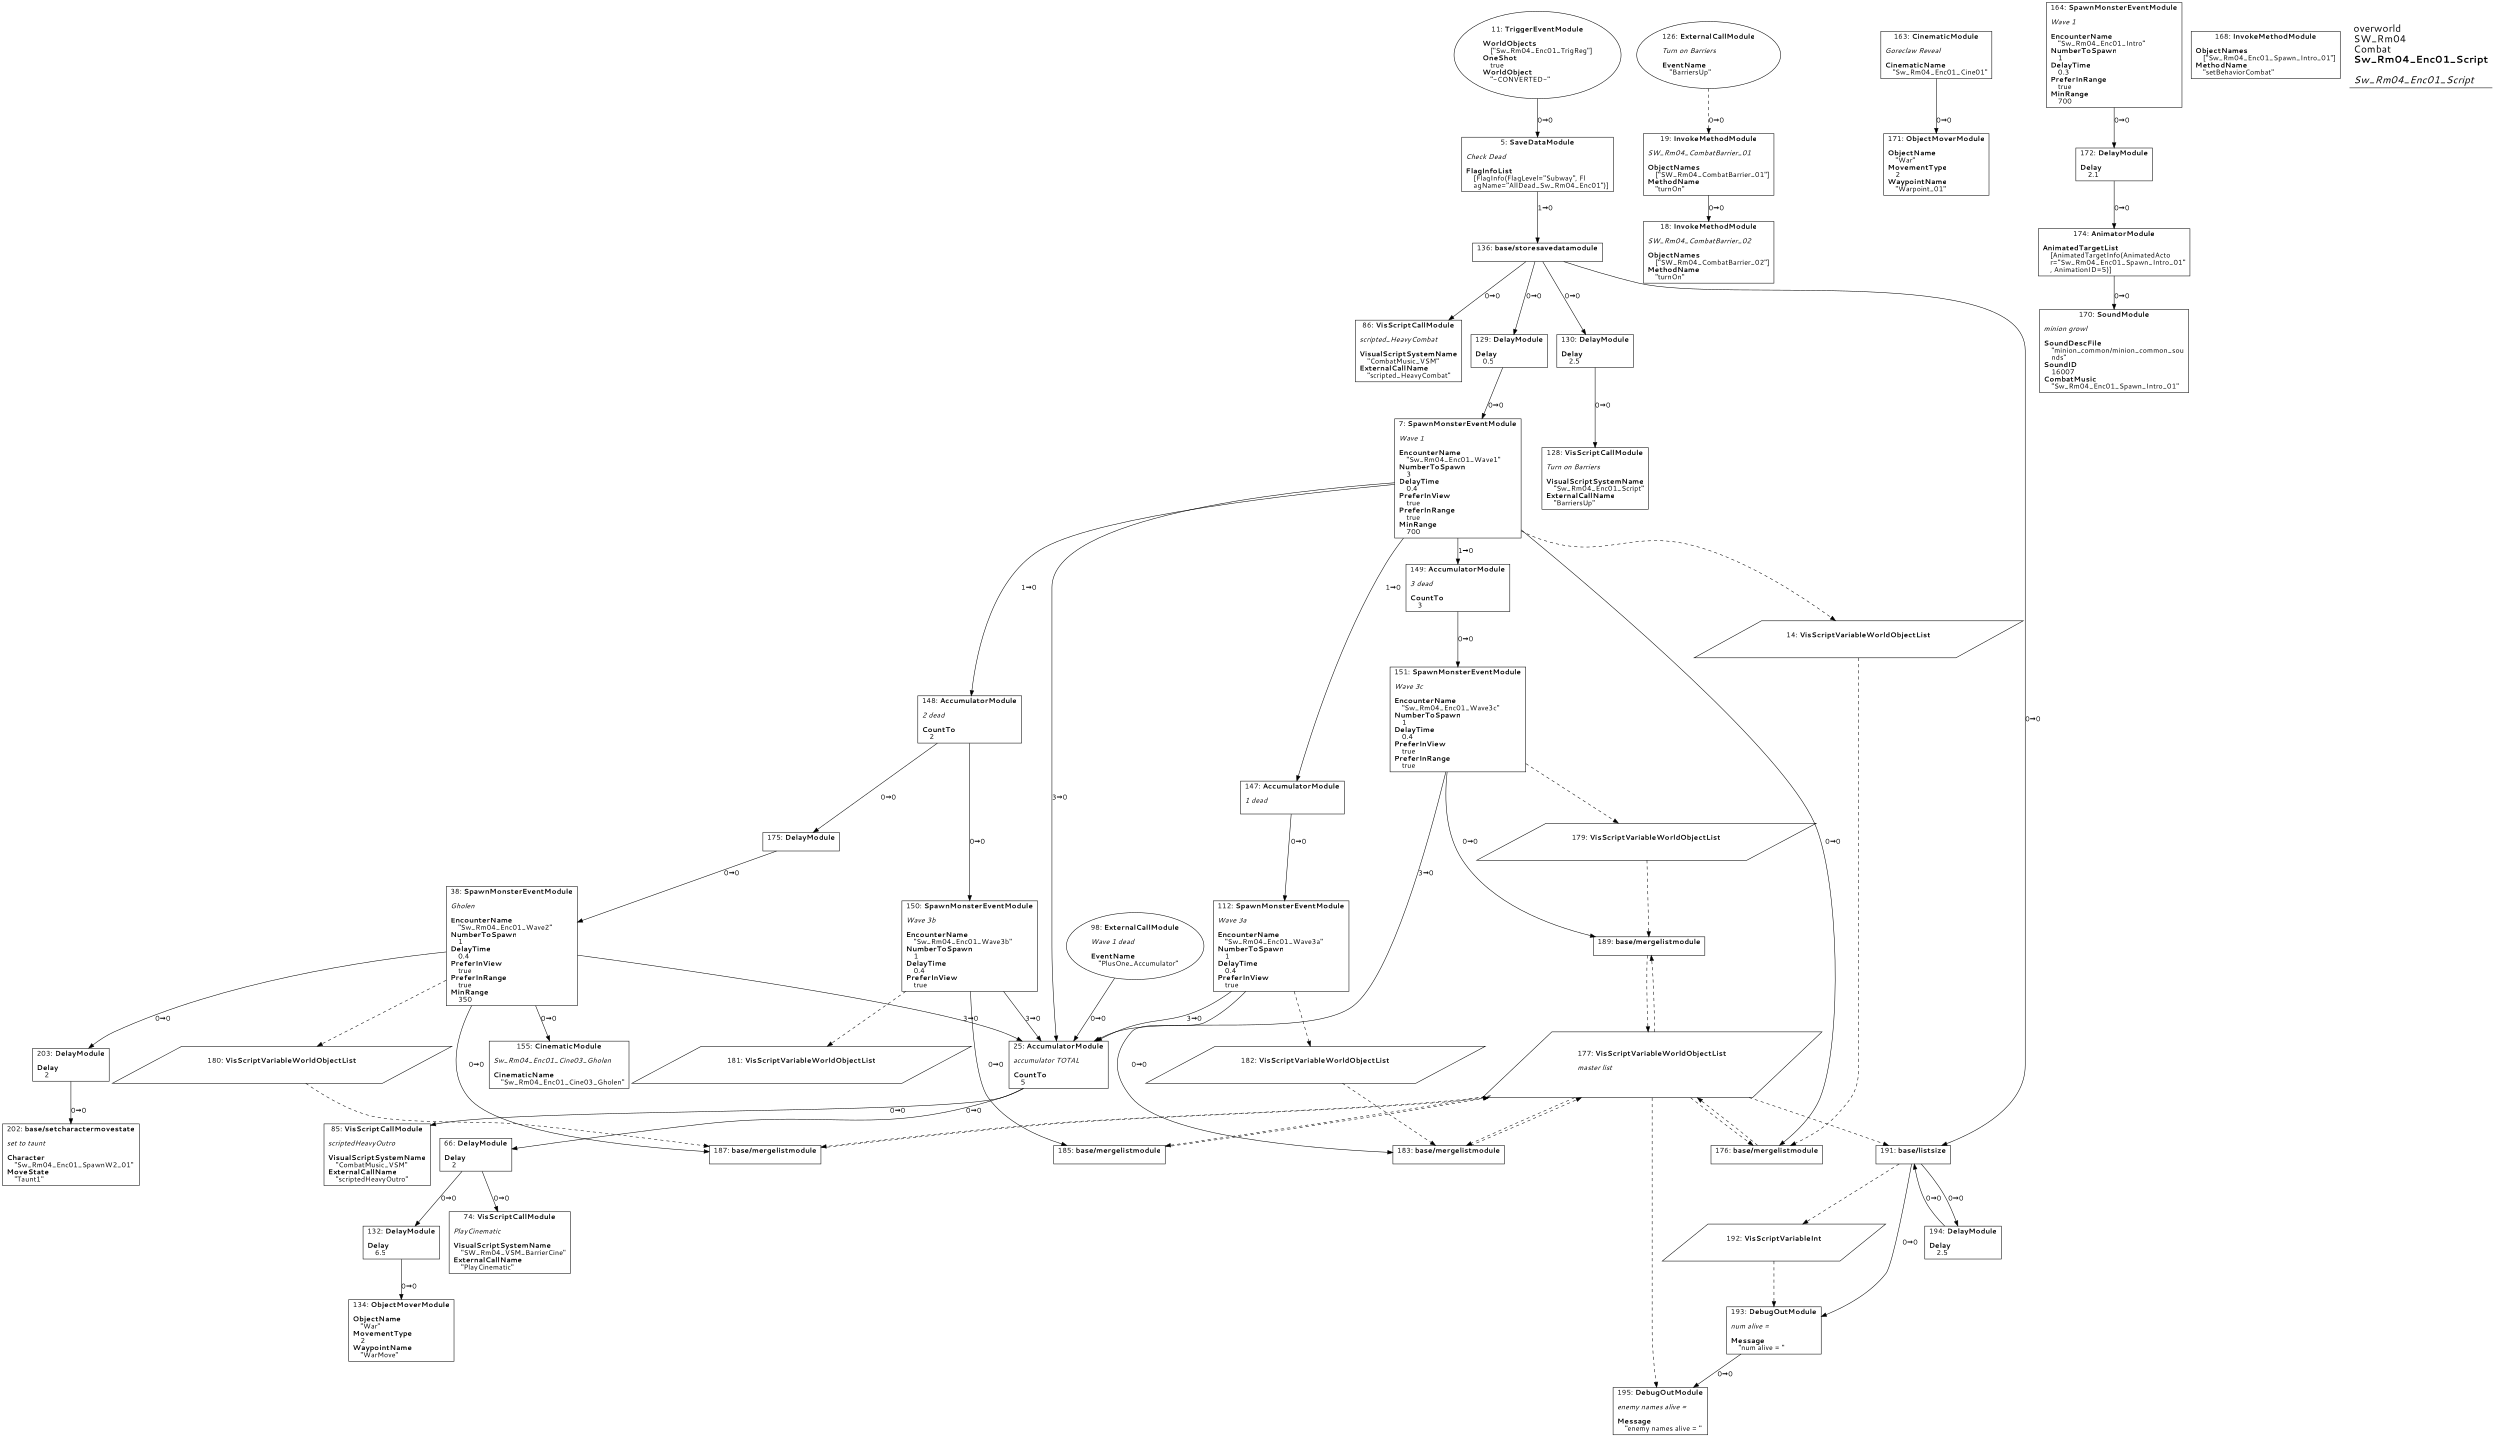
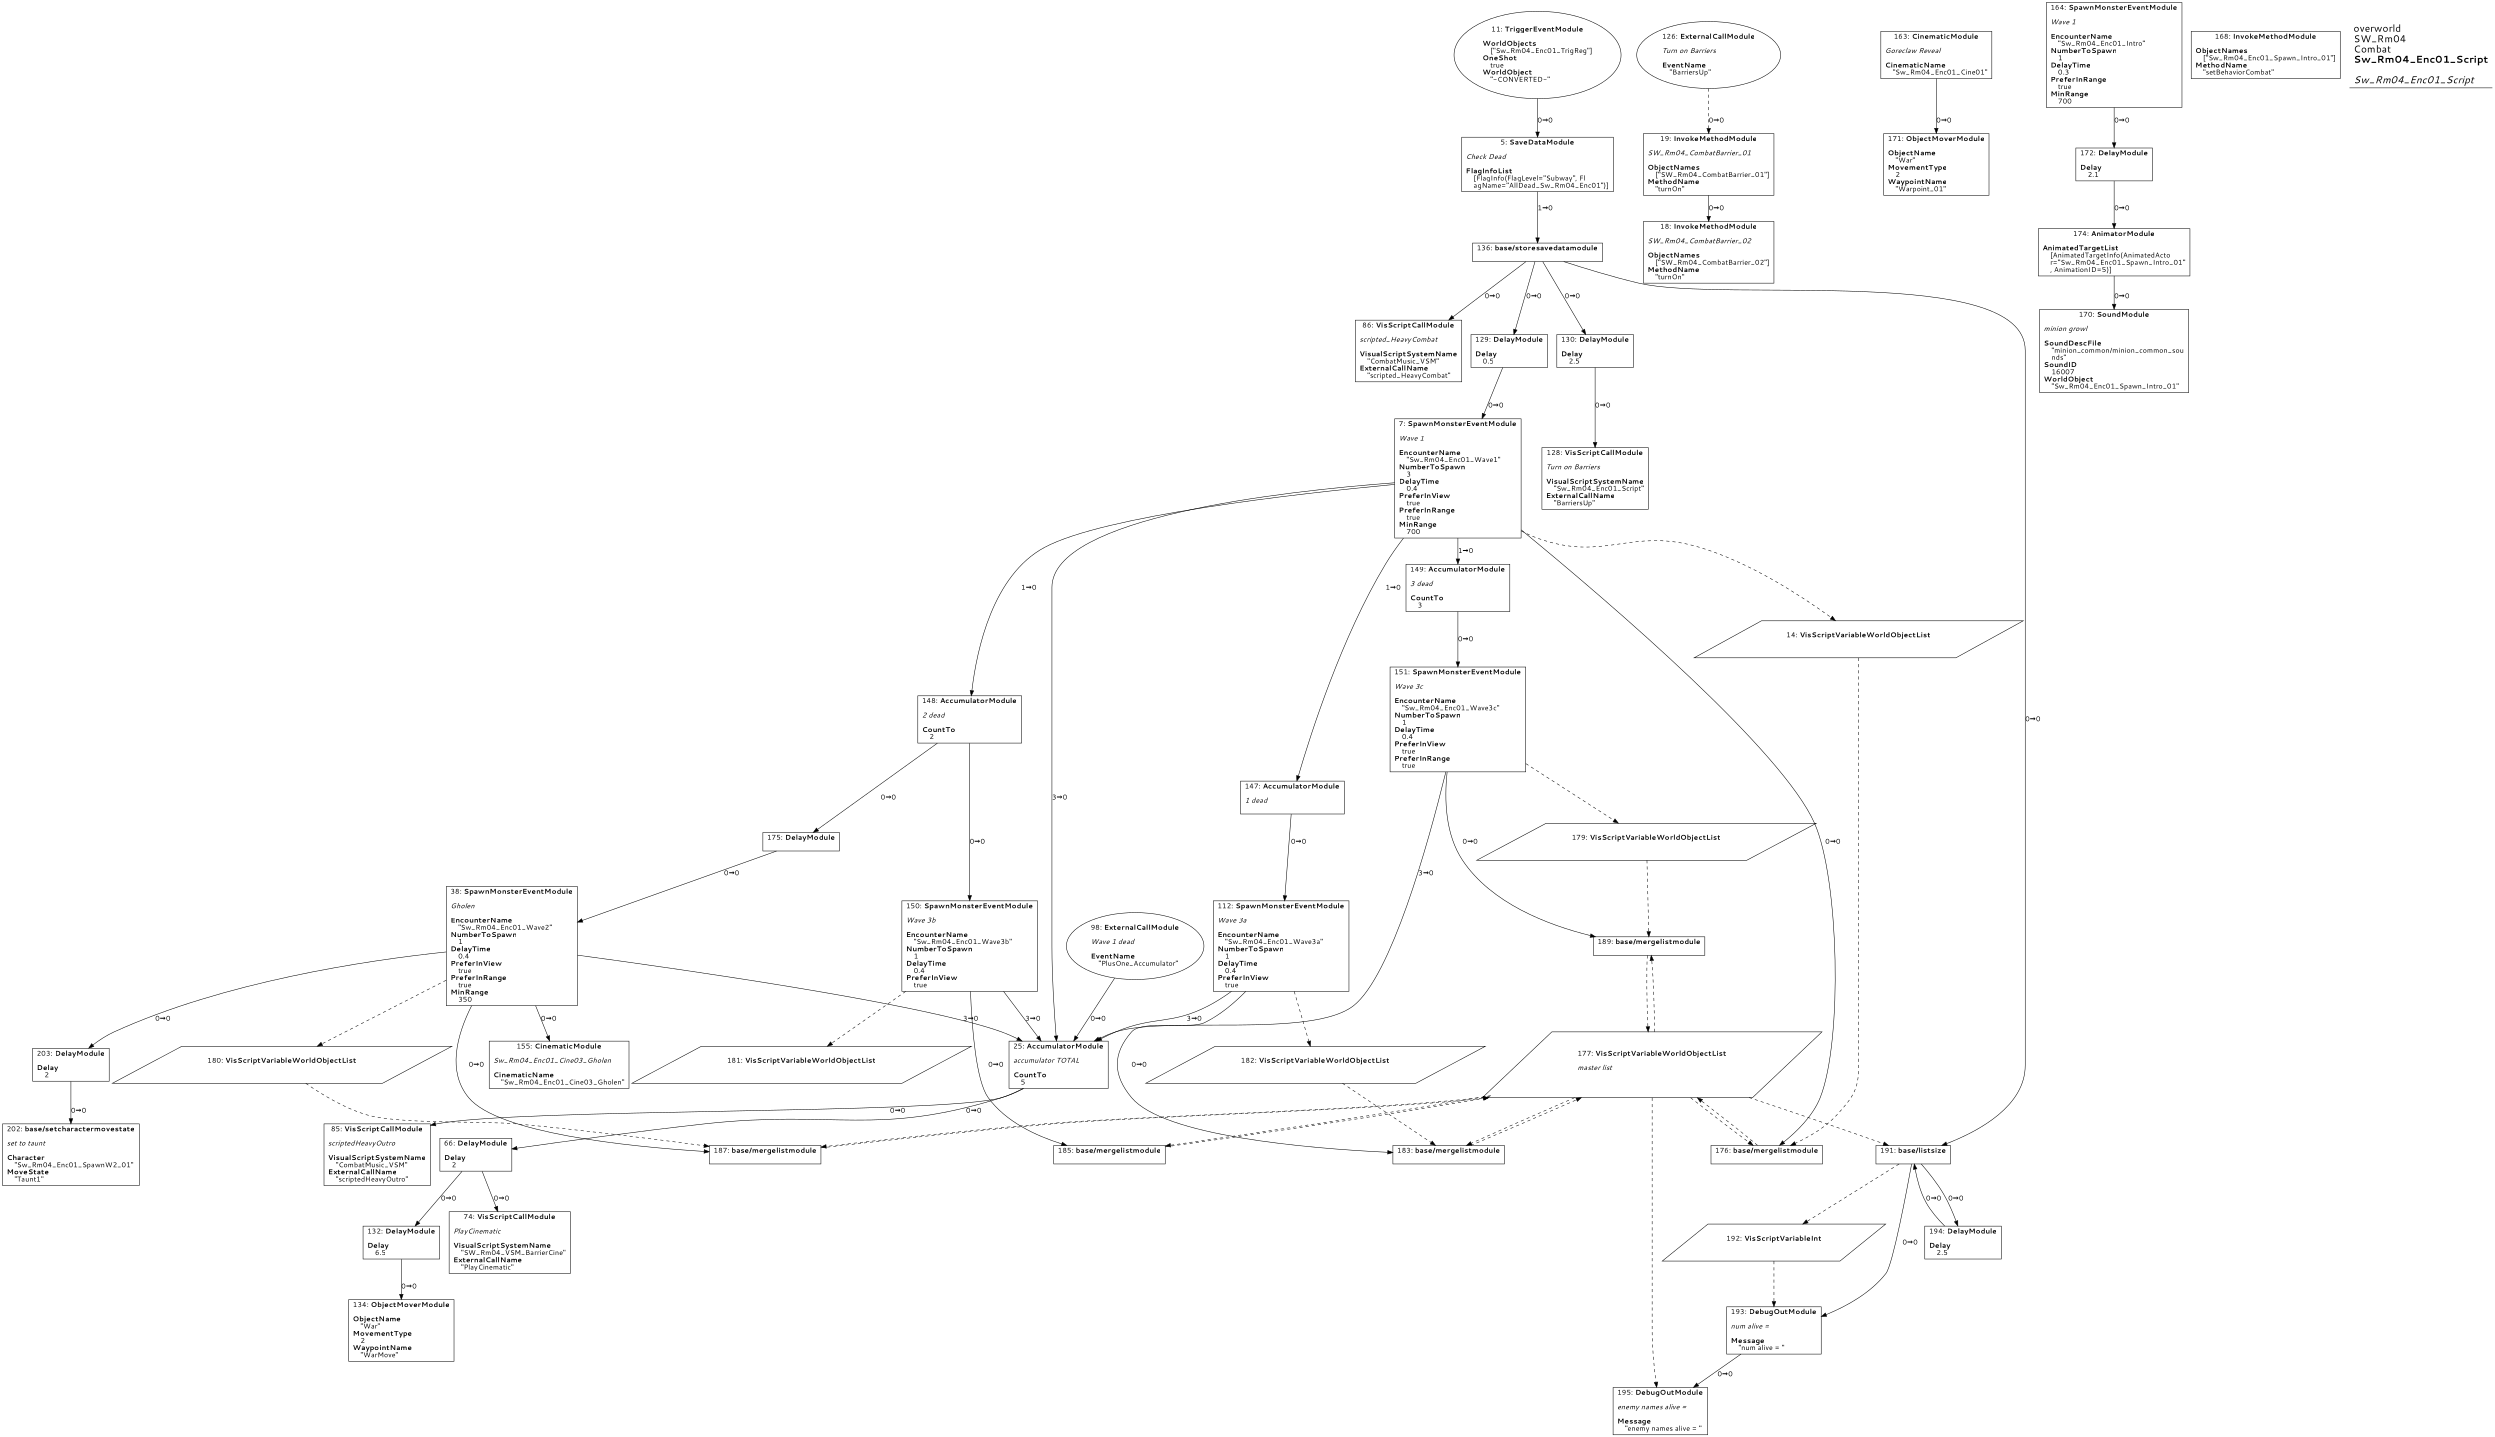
node "170:": text "CombatMusic" -> "WorldObject"
